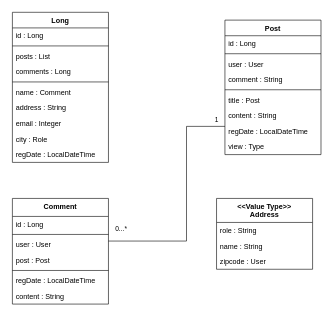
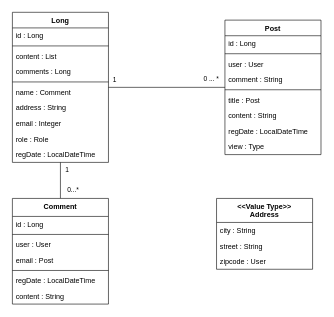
node "posts : List": label "posts : List" -> "content : List"
edge "Long" -- "Post": added, labels "1", "0 ... *"
node "city : Role": label "city : Role" -> "role : Role"
edge "Post" -- "Comment": removed, labels "1", "0...*"
edge "Long" -- "Comment": added, labels "1", "0...*"
node "role : String": label "role : String" -> "city : String"
node "name : String": label "name : String" -> "street : String"
node "post : Post": label "post : Post" -> "email : Post"
